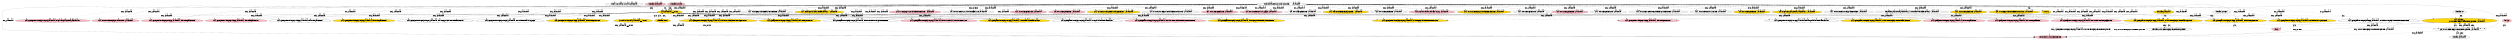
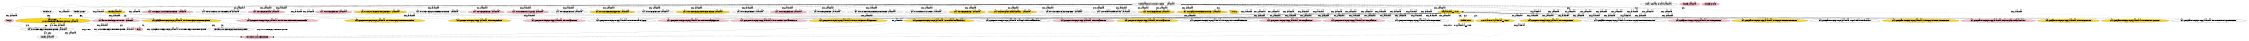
edge "(MethodParameterIn,OMX_IN OMX_PTR        paramData)" -> "(Call,(OMX_PARAM_COMPONENTROLETYPE *) paramData)": label "DDG: portFmt" -> "DDG: paramData"
node "(Call,(OMX_PARAM_BUFFERSUPPLIERTYPE*) paramData)": removed
node "(Call,(EnableAndroidNativeBuffersParams *) paramData)": removed
node "(Call,use_android_native_buffer(hComp, paramData))": removed
node "(Call,(DIVXTYPE_VIDEO_DECODER_PICTURE_ORDER *)paramData)": label "(Call,(DIVXTYPE_VIDEO_DECODER_PICTURE_ORDER *)paramData)" -> "(Call,(QOMX_VIDEO_DECODER_PICTURE_ORDER *)paramData)"
node "(PrepareForAdaptivePlaybackParams,(StoreMetaDataInBuffersParams *)paramData)": label "(PrepareForAdaptivePlaybackParams,(StoreMetaDataInBuffersParams *)paramData)" -> "(Call,(StoreMetaDataInBuffersParams *)paramData)"
node "(Get,(OMX_VIDEO_PARAM_PORTFORMATTYPE *)paramData)": label "(Get,(OMX_VIDEO_PARAM_PORTFORMATTYPE *)paramData)" -> "(Call,(OMX_VIDEO_PARAM_PORTFORMATTYPE *)paramData)"
